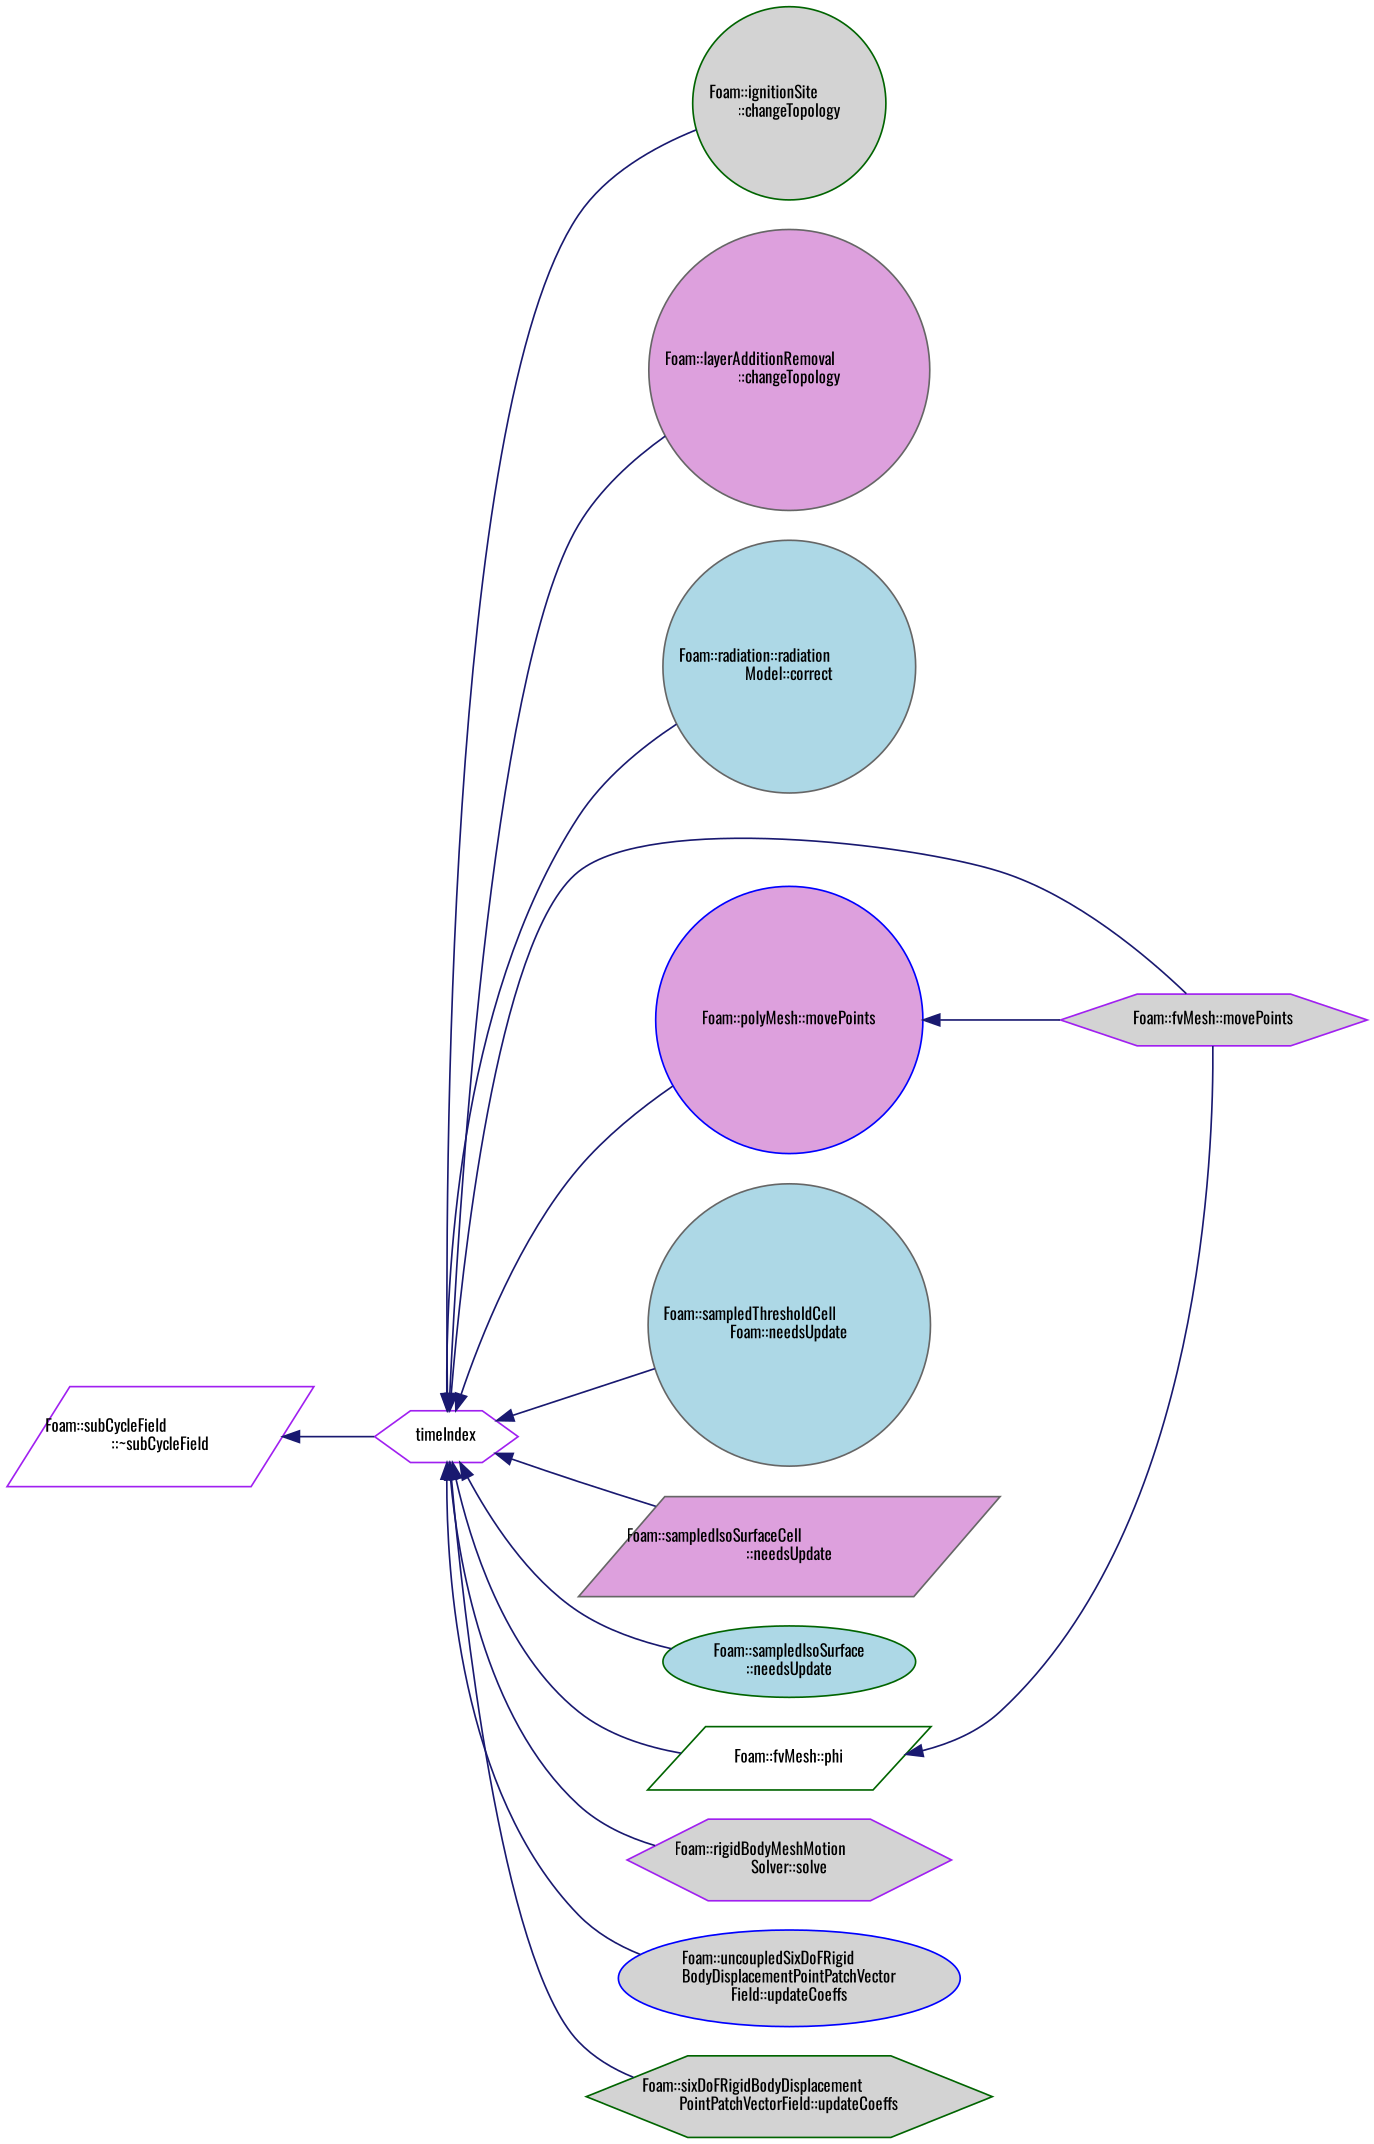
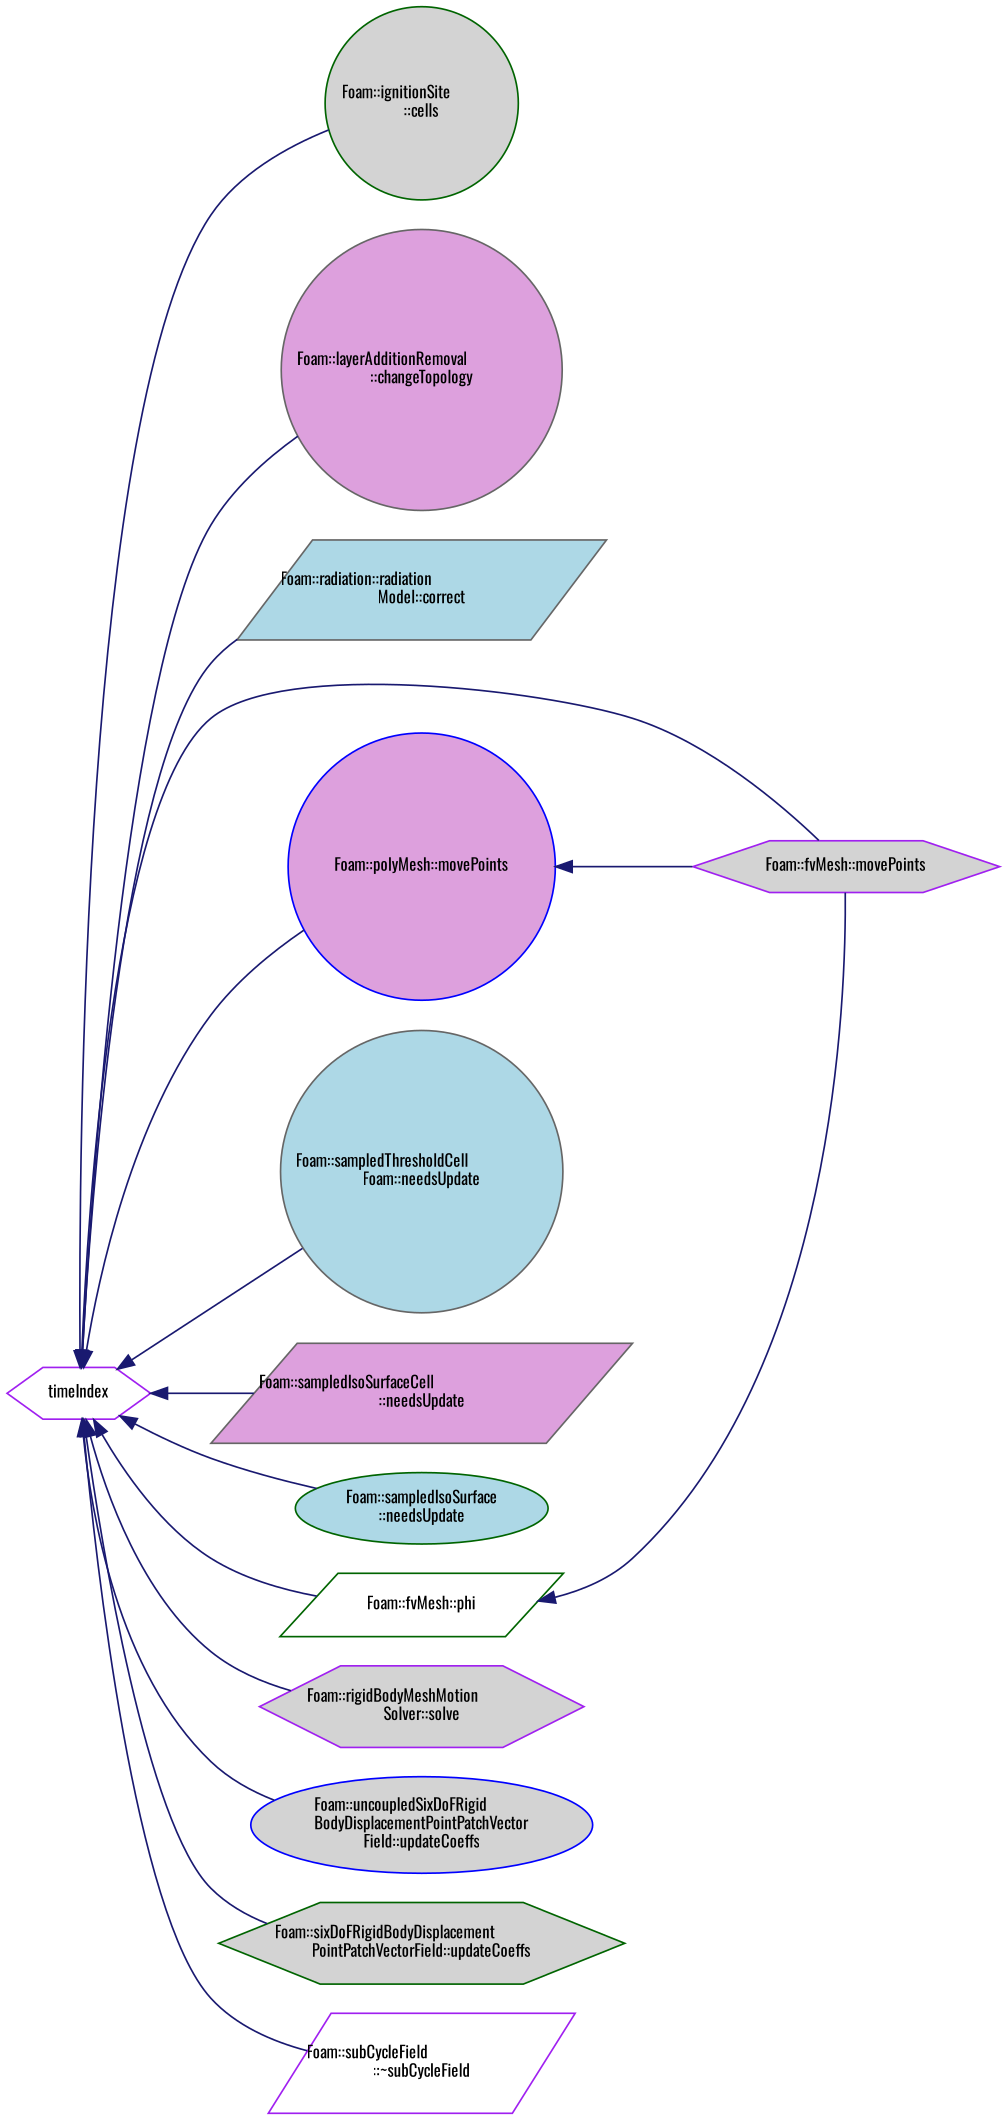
node "Foam::ignitionSite ::changeTopology": label "Foam::ignitionSite ::changeTopology" -> "Foam::ignitionSite ::cells"
node "Foam::radiation::radiation Model::correct": shape circle -> parallelogram
edge "timeIndex" -> "Foam::subCycleField ::~subCycleField": reversed
